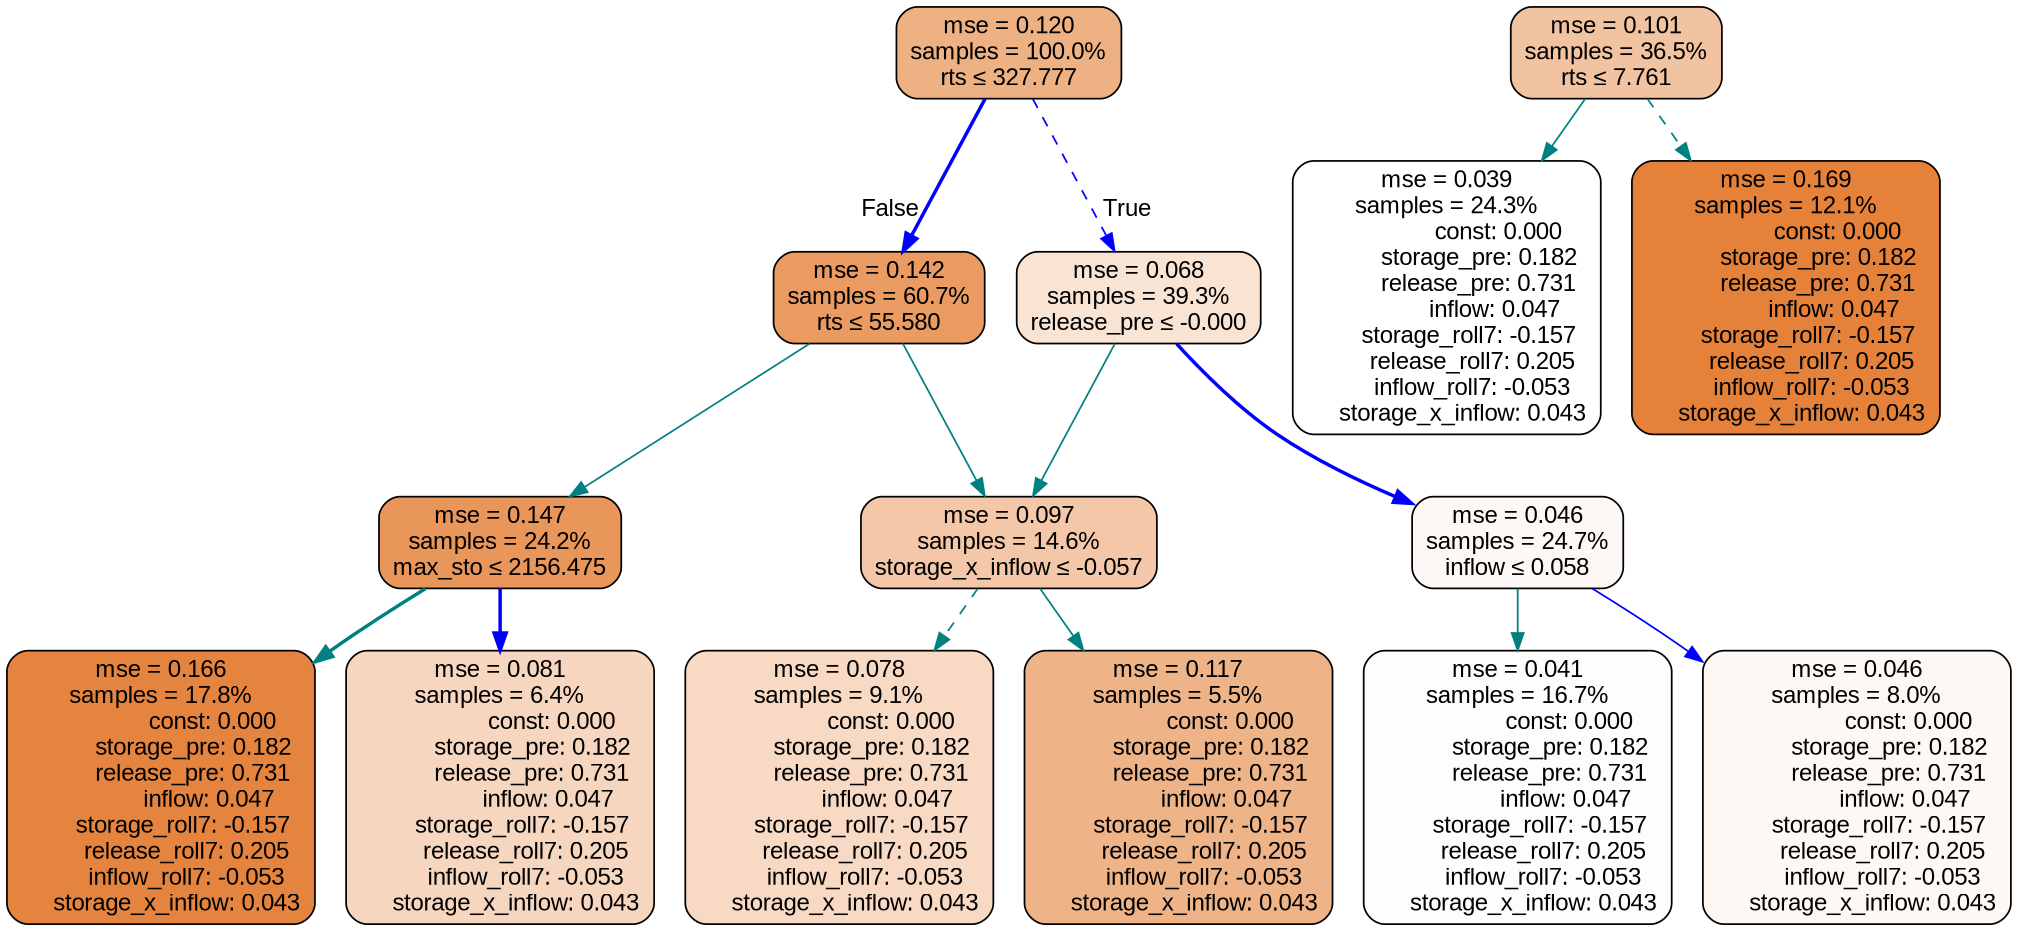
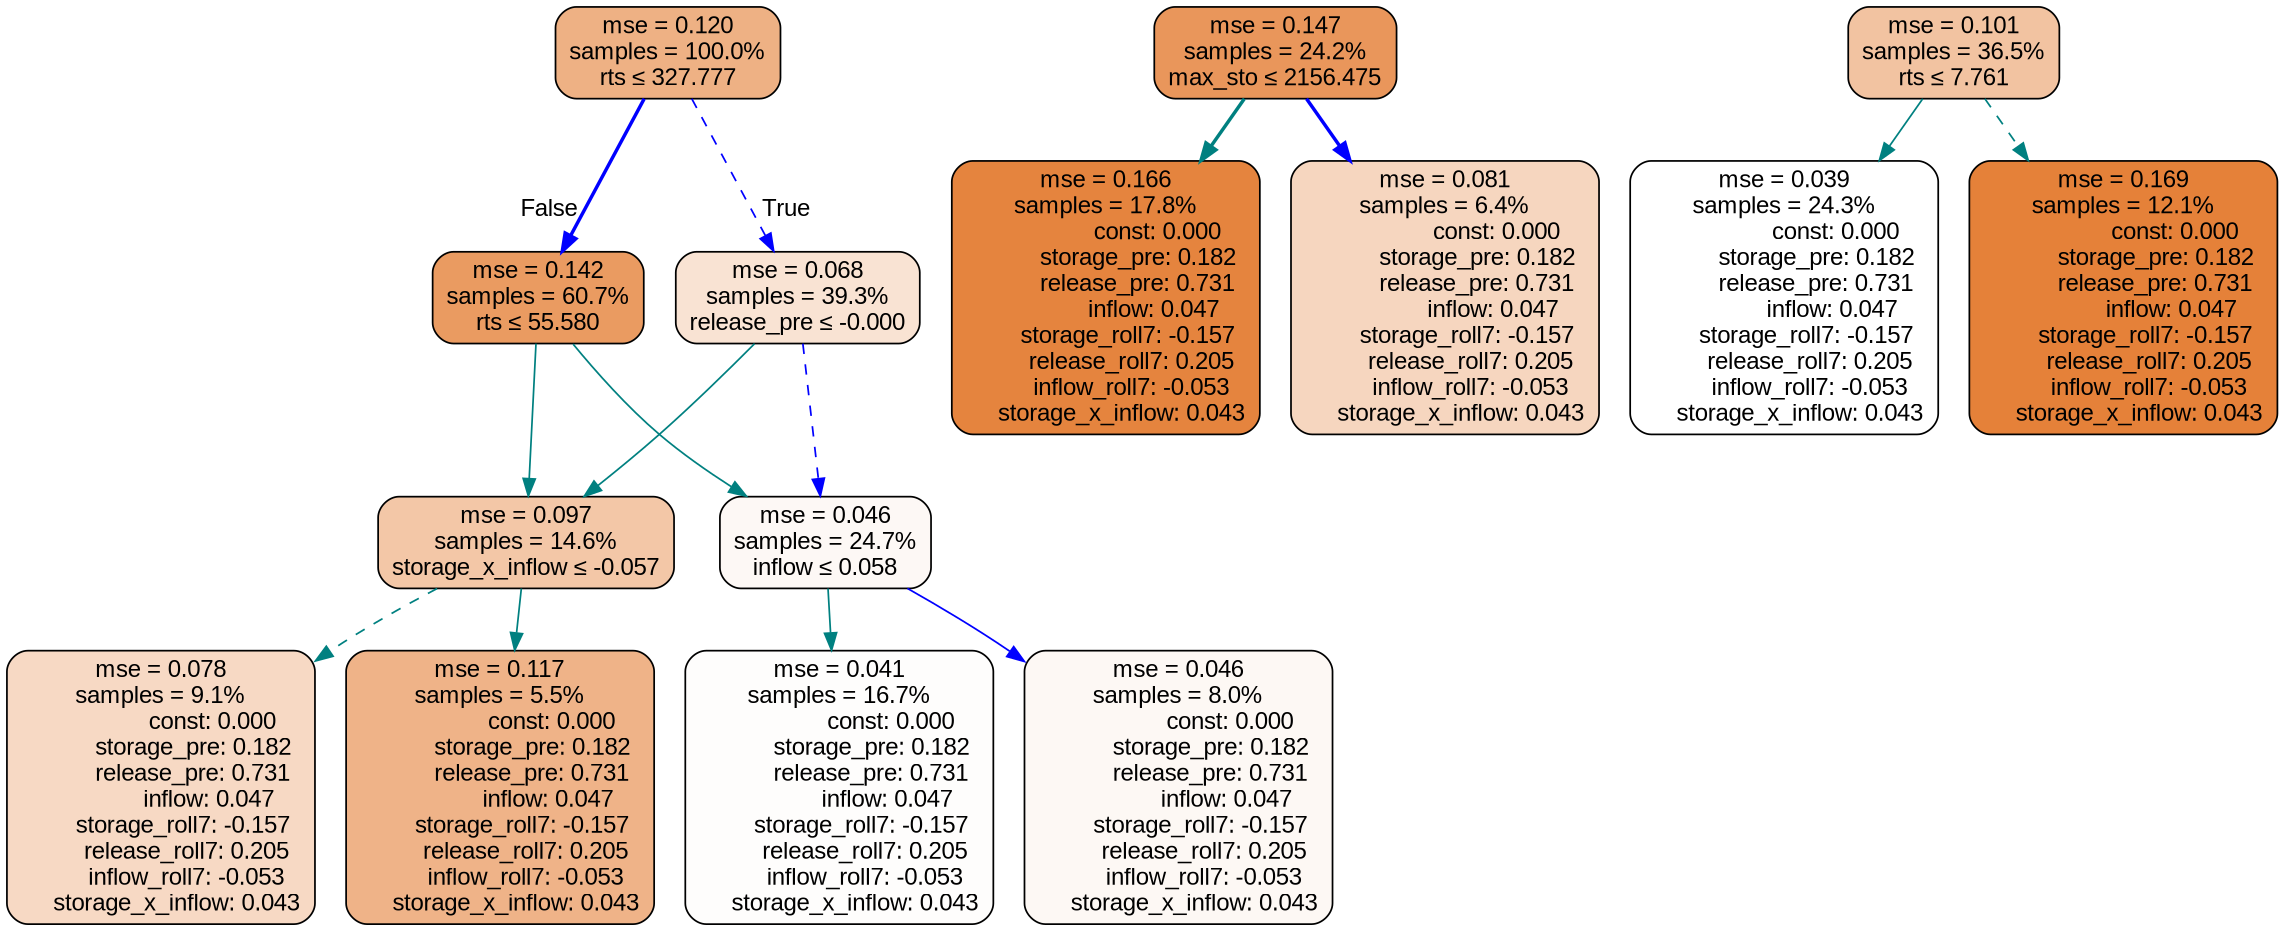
edge "mse = 0.142 samples = 60.7% rts ≤ 55.580" -> "mse = 0.147 samples = 24.2% max_sto ≤ 2156.475": now "mse = 0.142 samples = 60.7% rts ≤ 55.580" -> "mse = 0.046 samples = 24.7% inflow ≤ 0.058"
edge "mse = 0.068 samples = 39.3% release_pre ≤ -0.000" -> "mse = 0.046 samples = 24.7% inflow ≤ 0.058": style bold -> dashed
